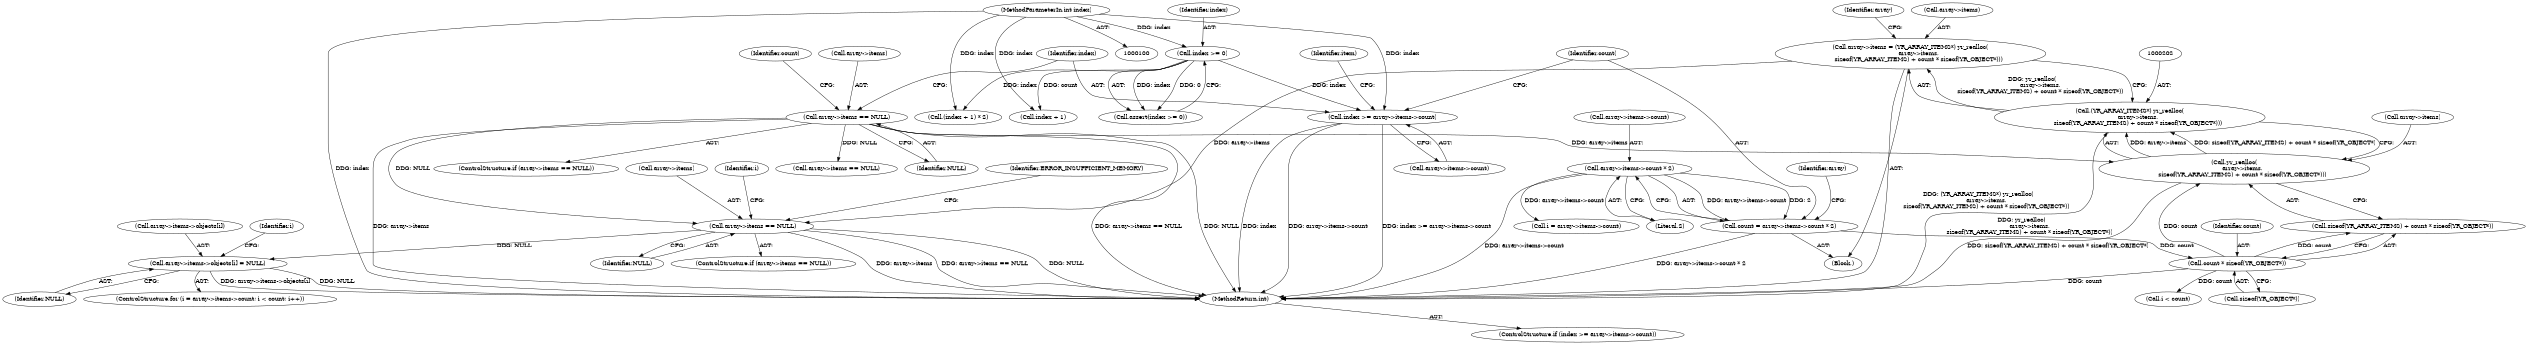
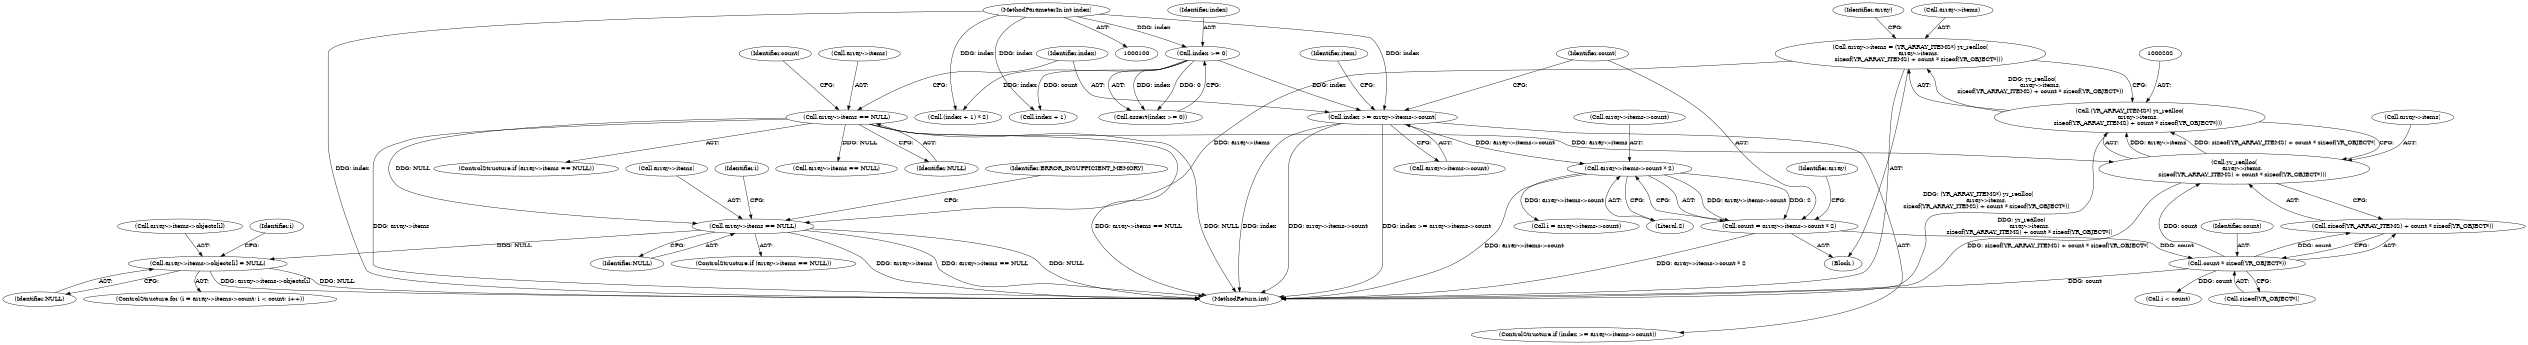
edge "(Call,index >= array->items->count)" -> "(Call,array->items->count * 2)": added, label "DDG: array->items->count"
edge "(MethodReturn,int)" -> "(ControlStructure,if (index >= array->items->count))": now "(Call,index >= array->items->count)" -> "(ControlStructure,if (index >= array->items->count))"
